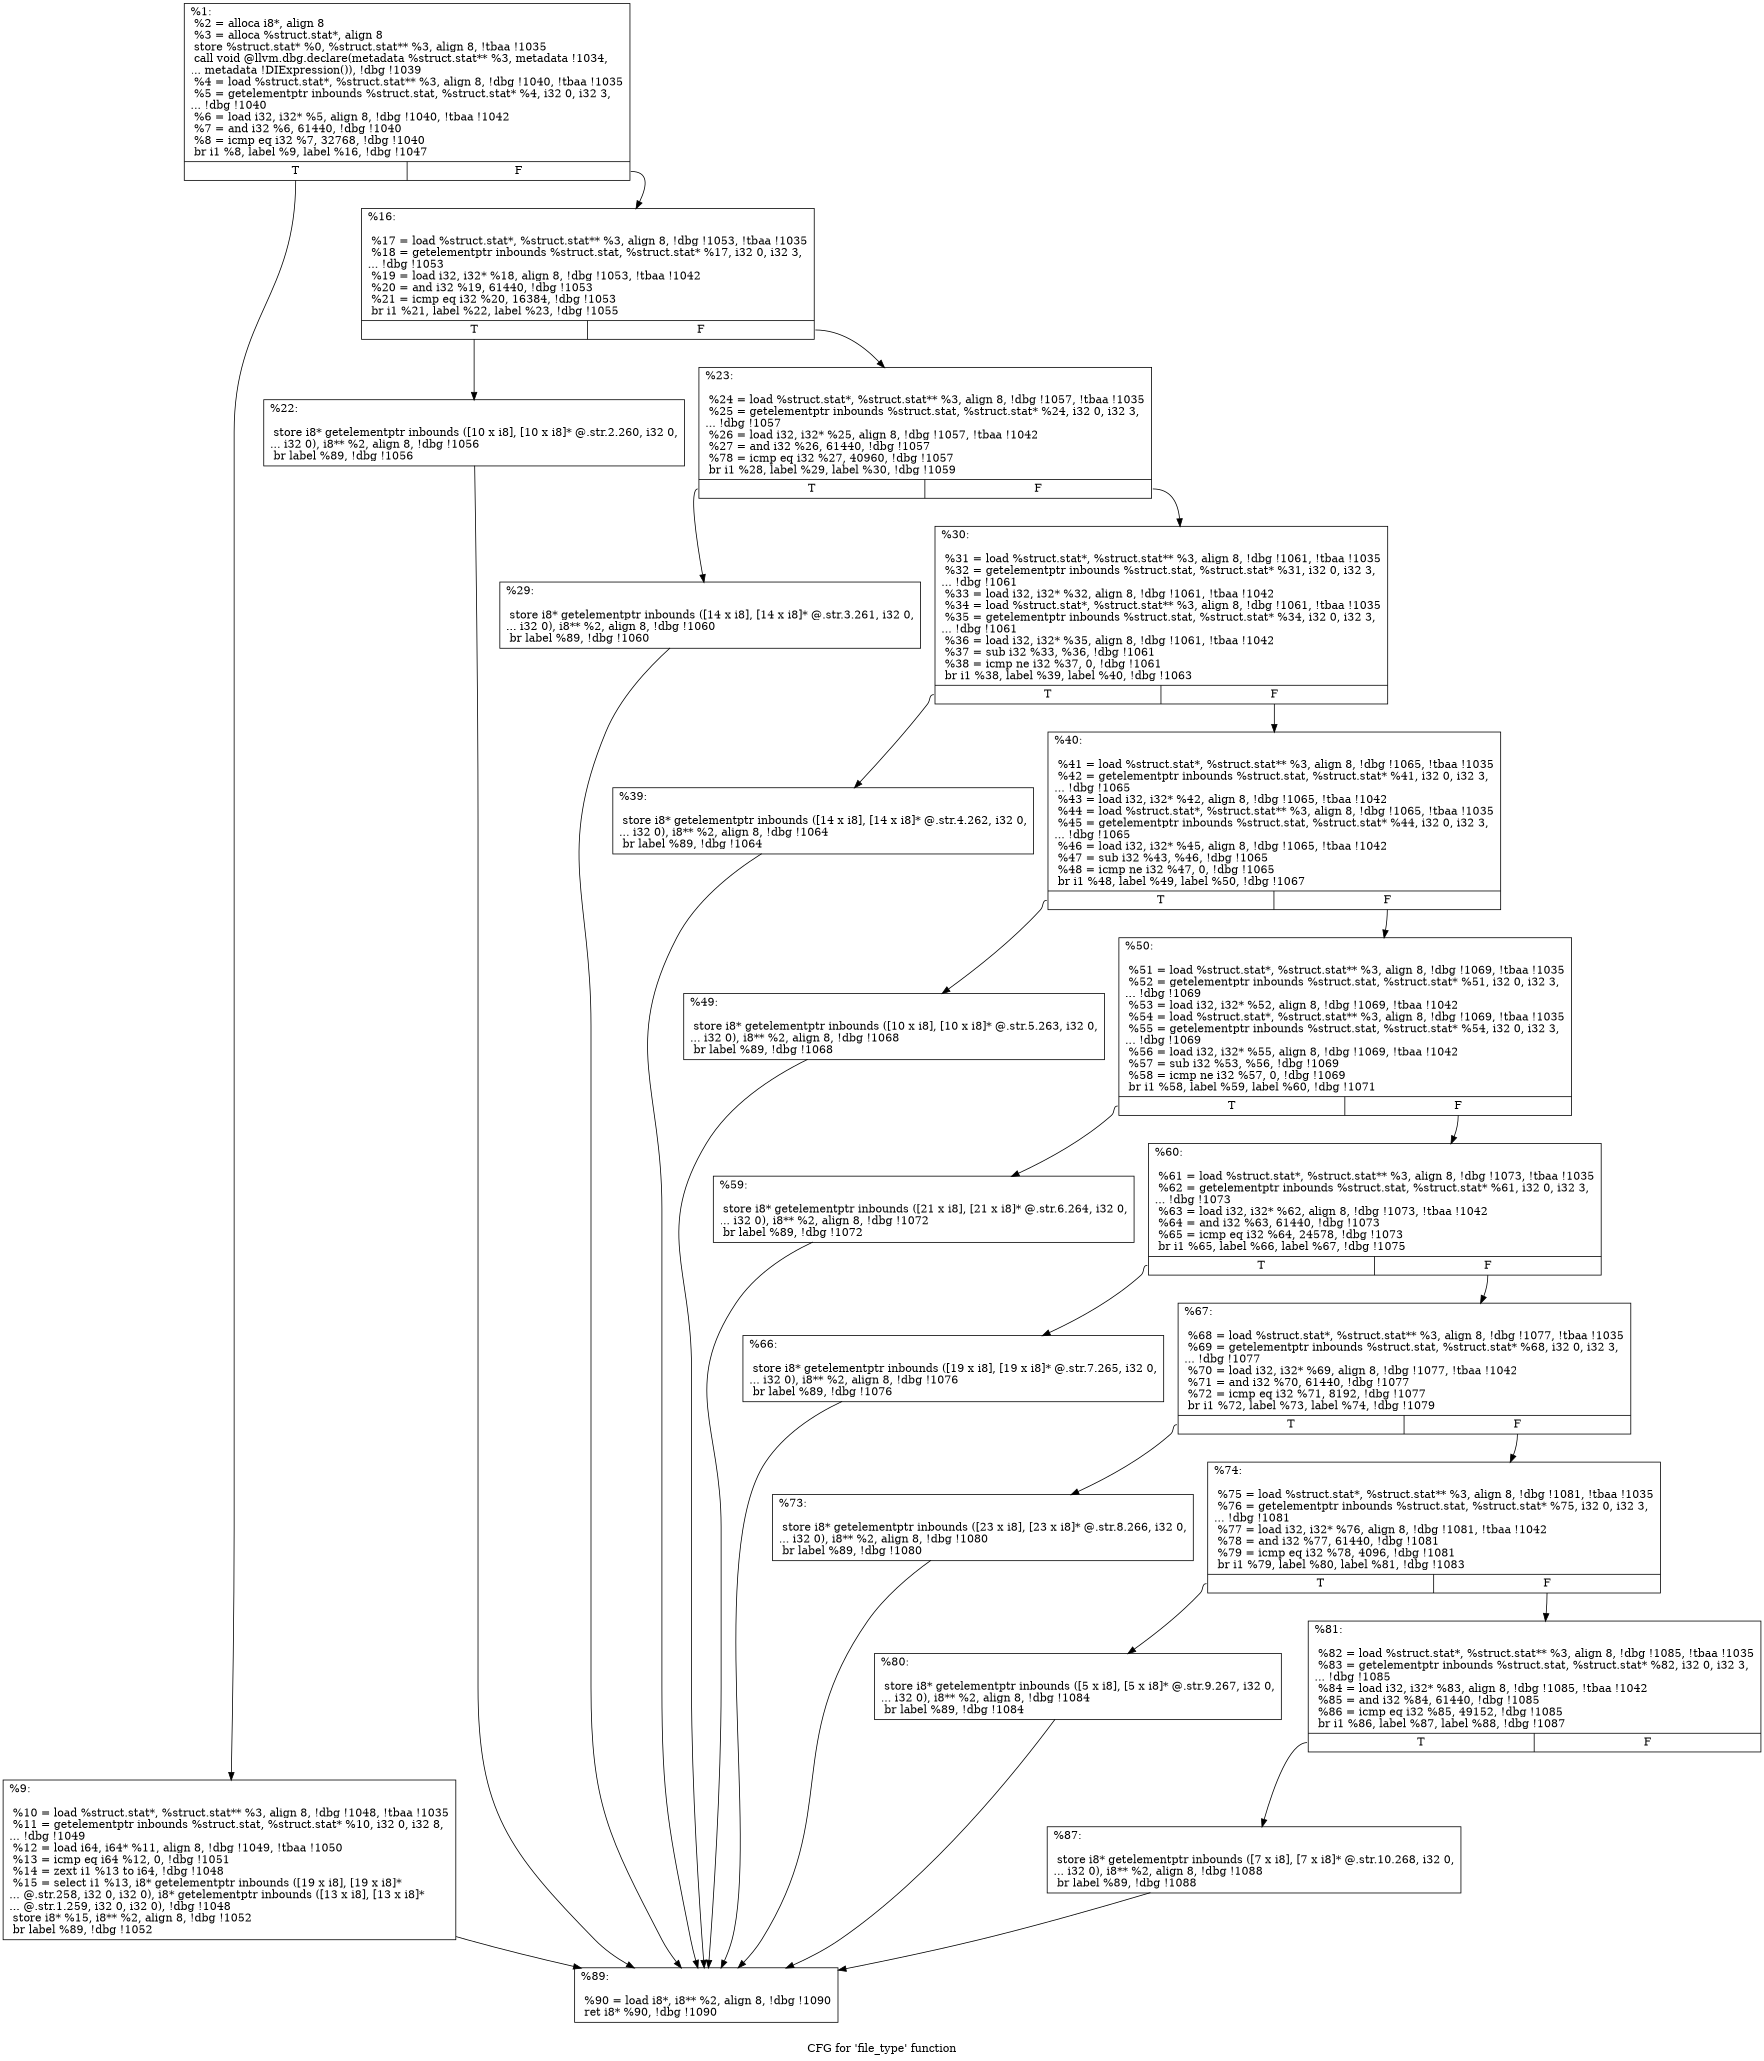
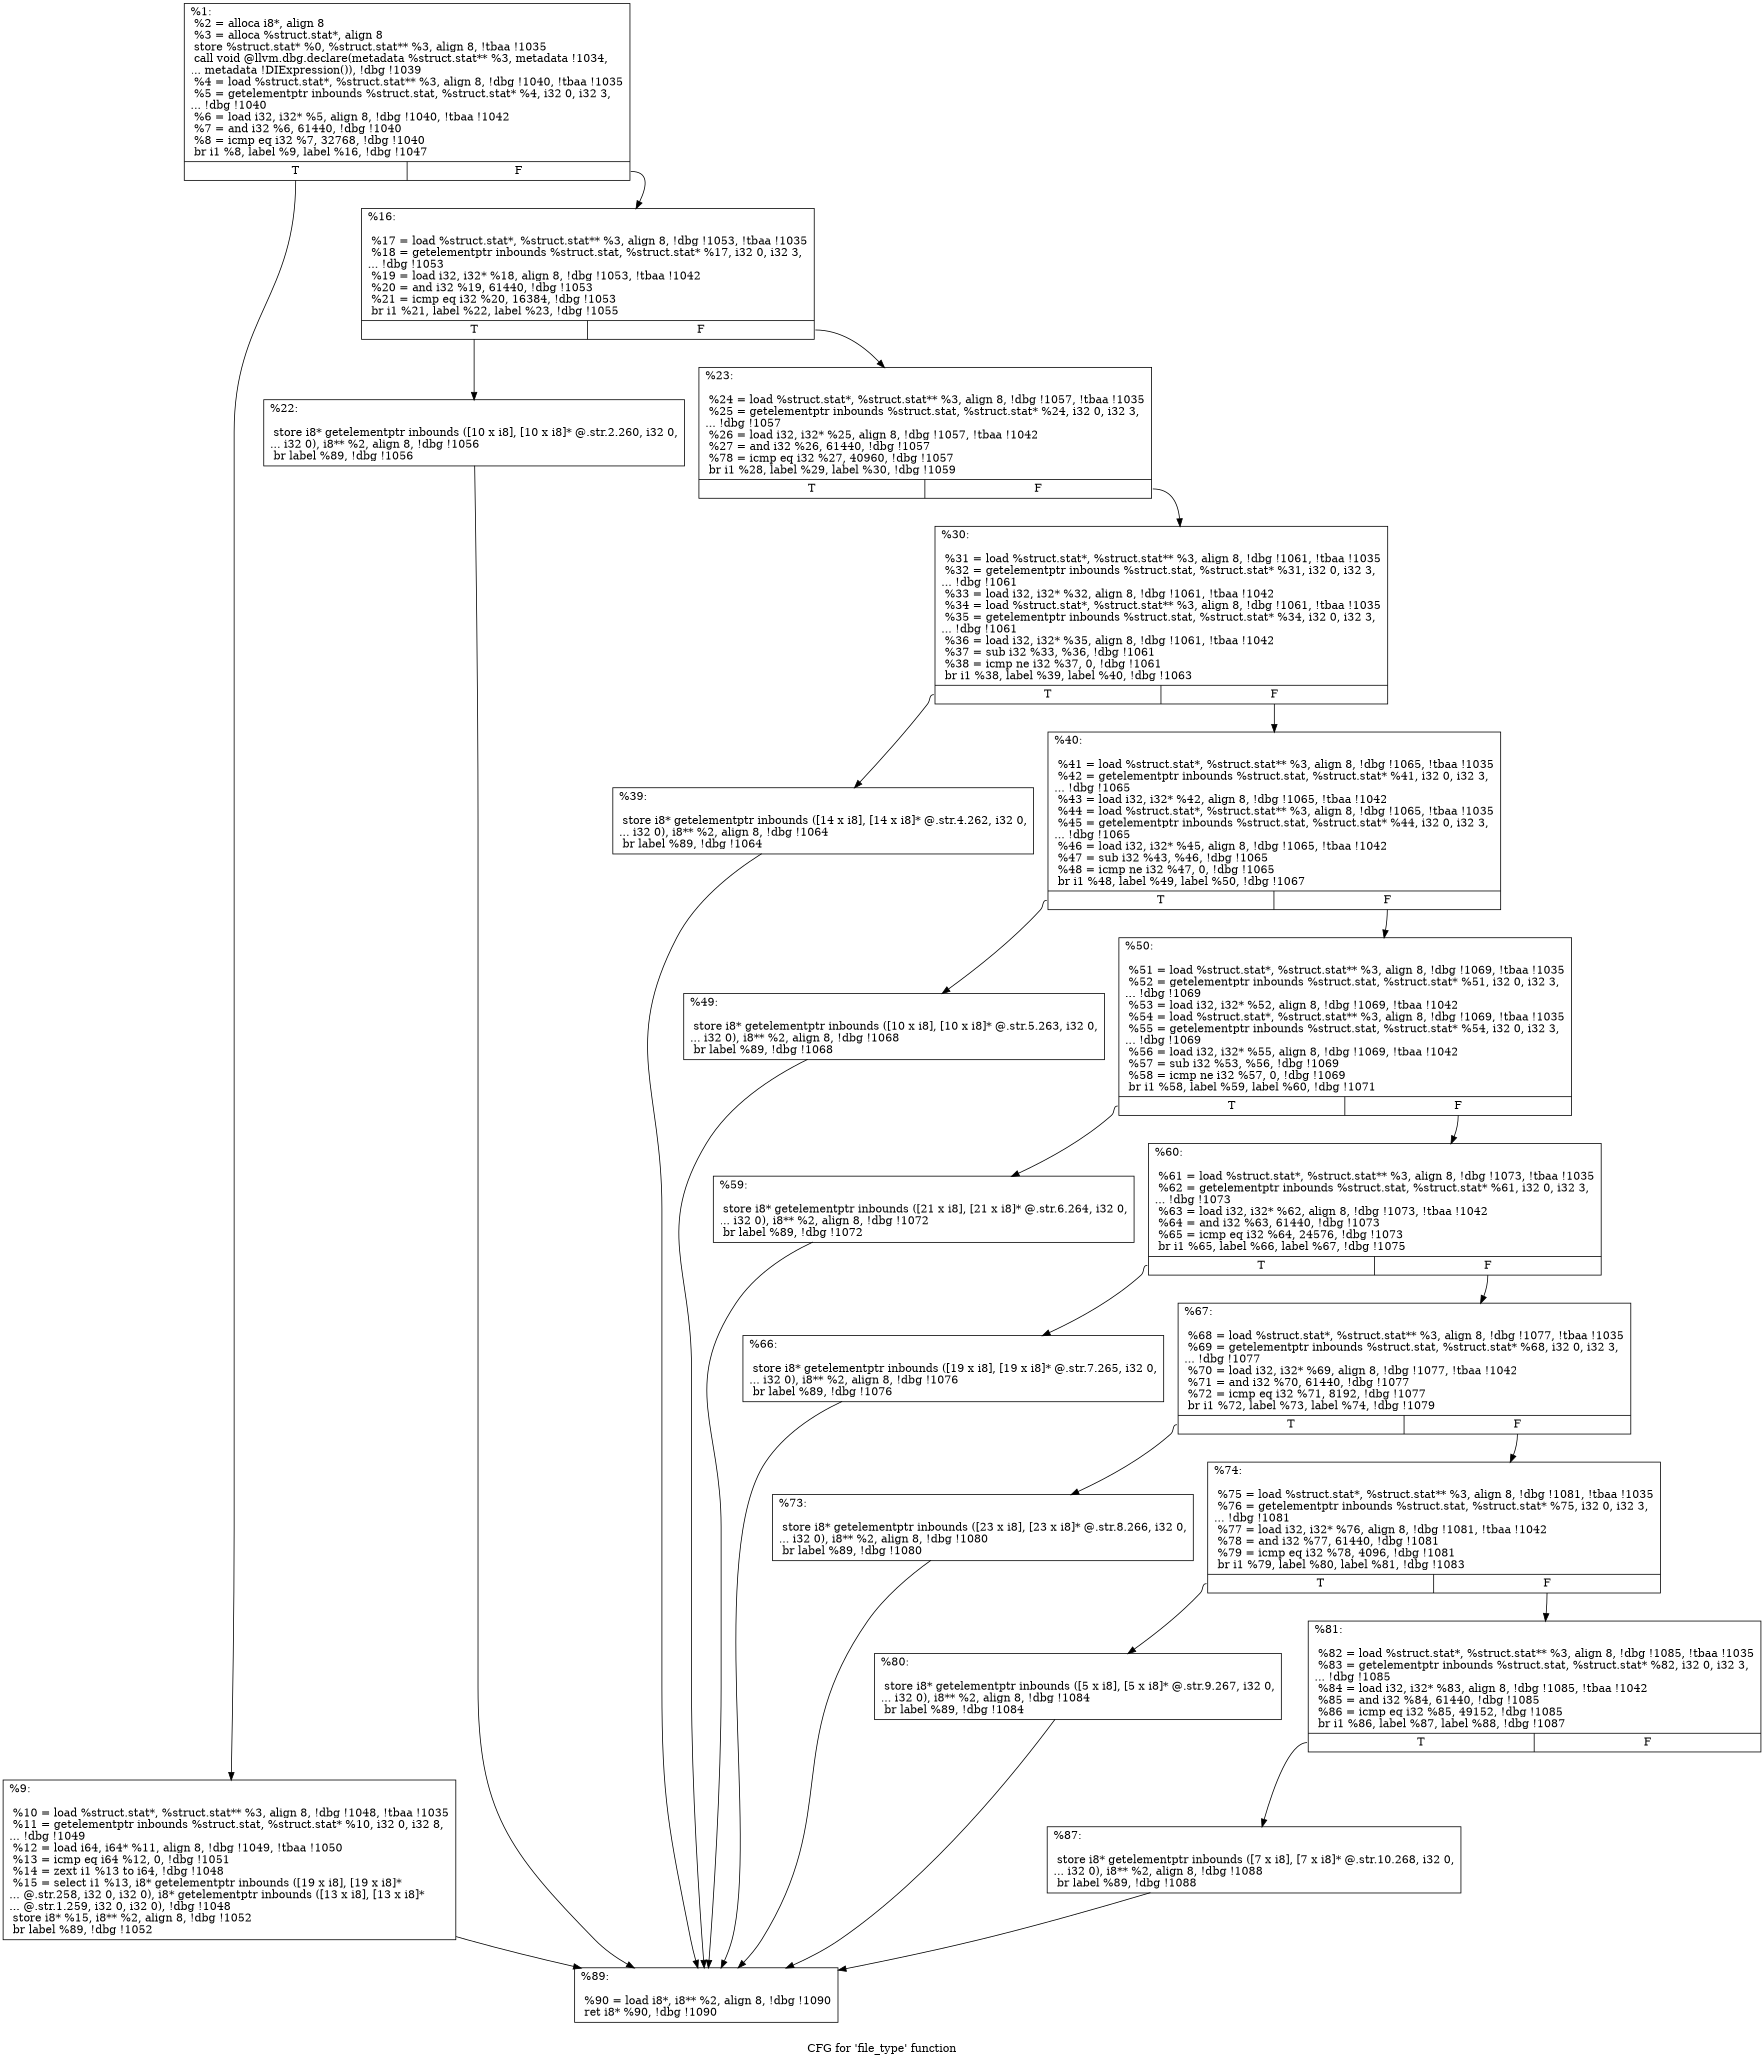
node "%29:": removed
node "%60:": text "%65 = icmp eq i32 %64, 24578, !dbg !1073" -> "%65 = icmp eq i32 %64, 24576, !dbg !1073"
